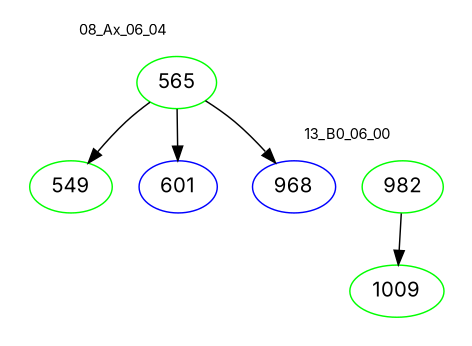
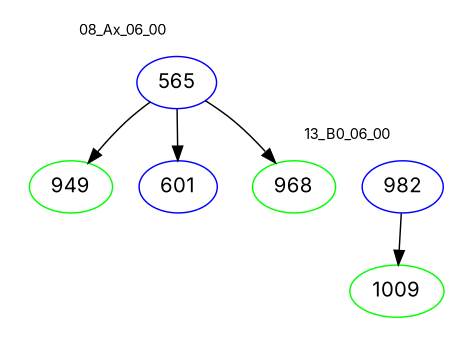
cluster "08_Ax_06_04": label "08_Ax_06_04" -> "08_Ax_06_00"
node "565": color green -> blue
node "549": label "549" -> "949"
node "968": color blue -> green
node "982": color green -> blue
